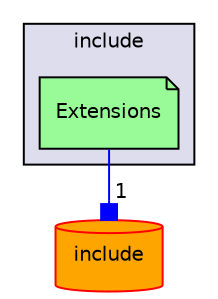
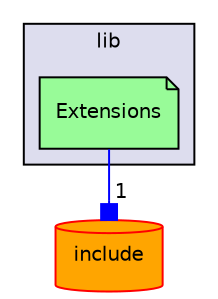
cluster "include": label "include" -> "lib"
